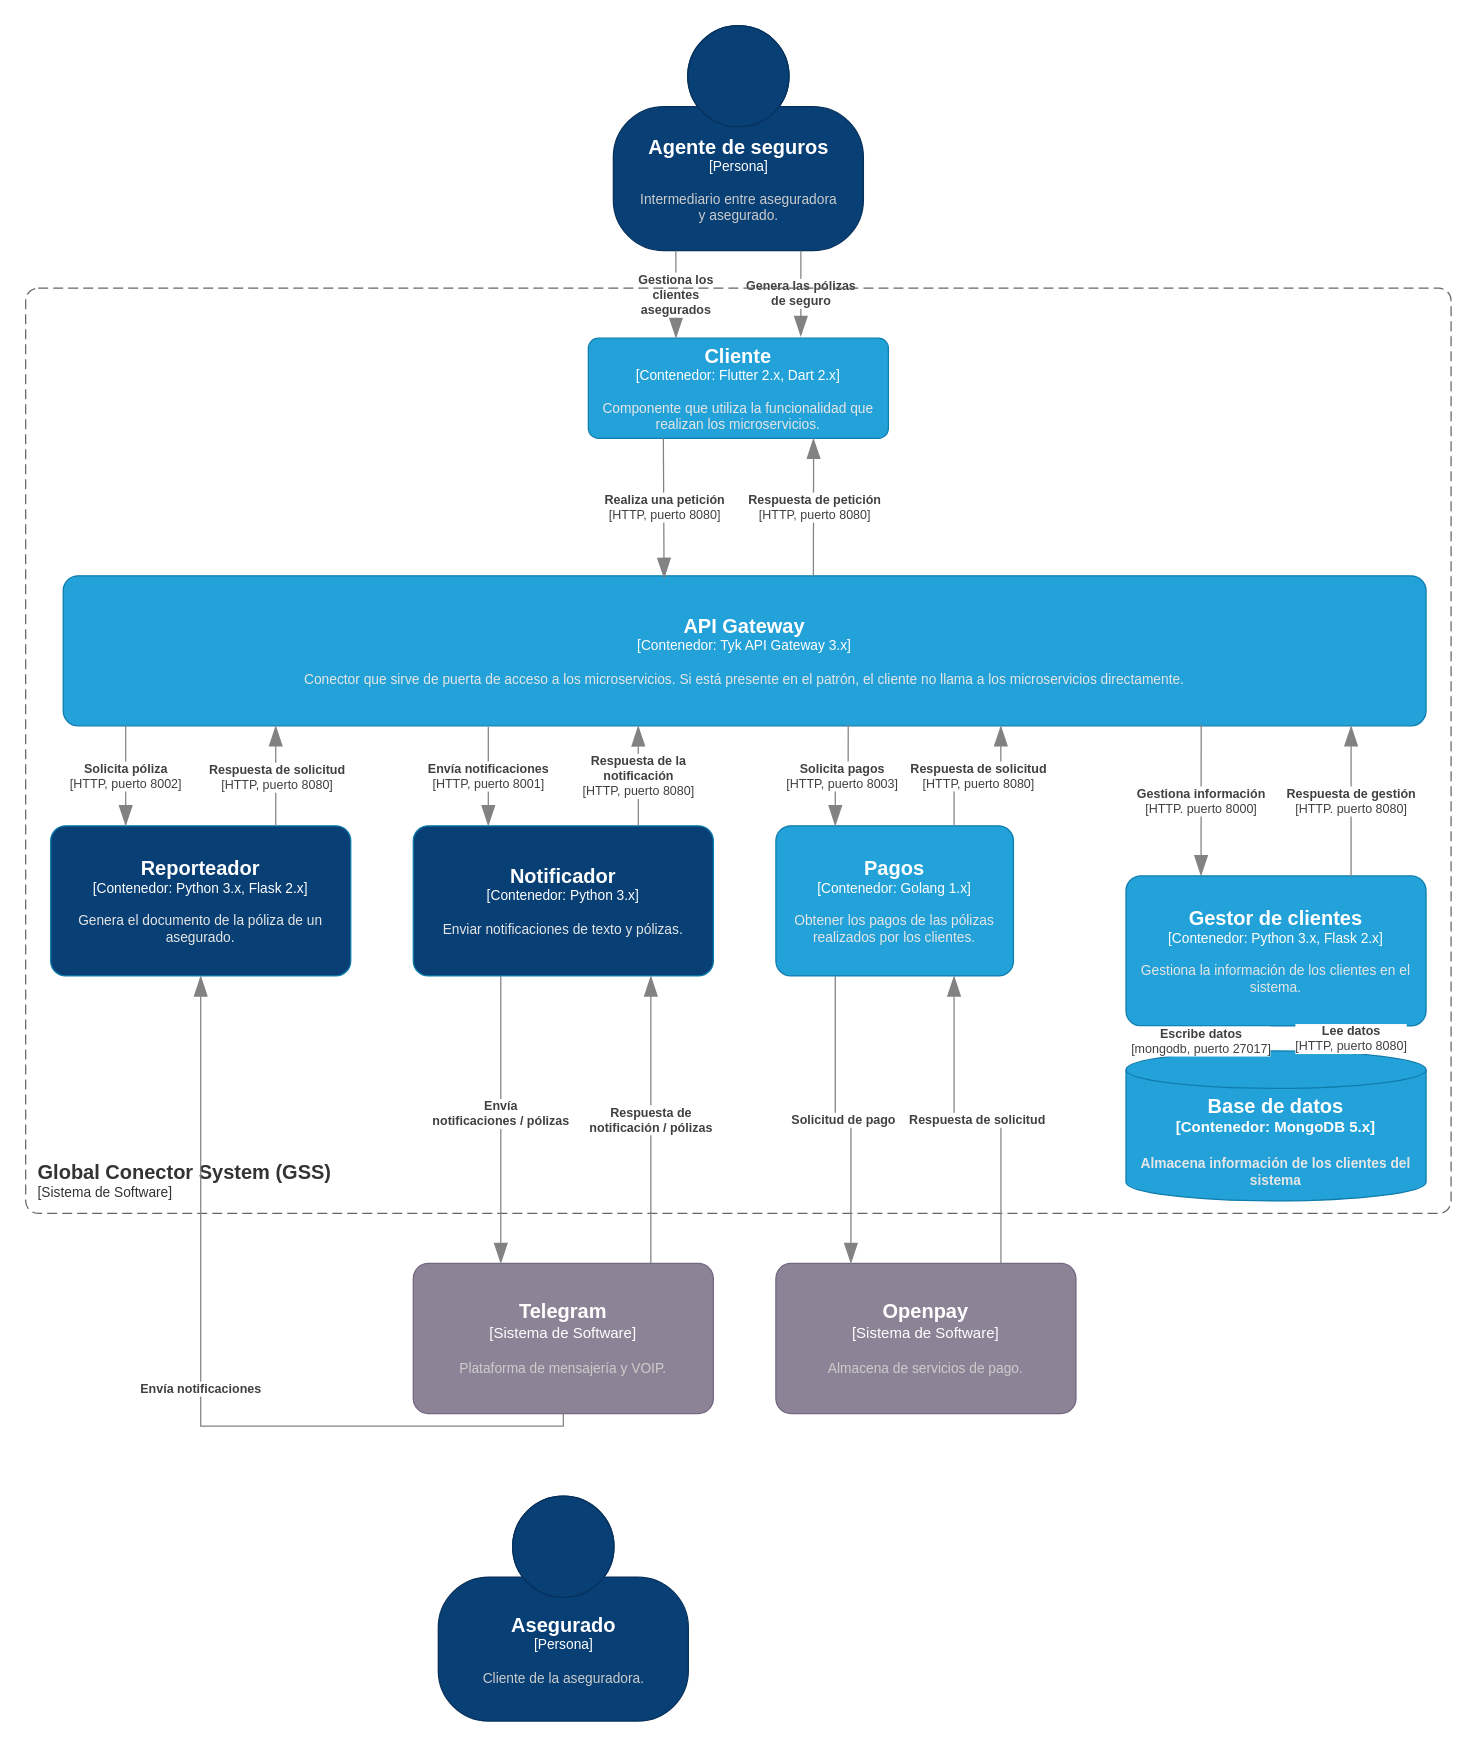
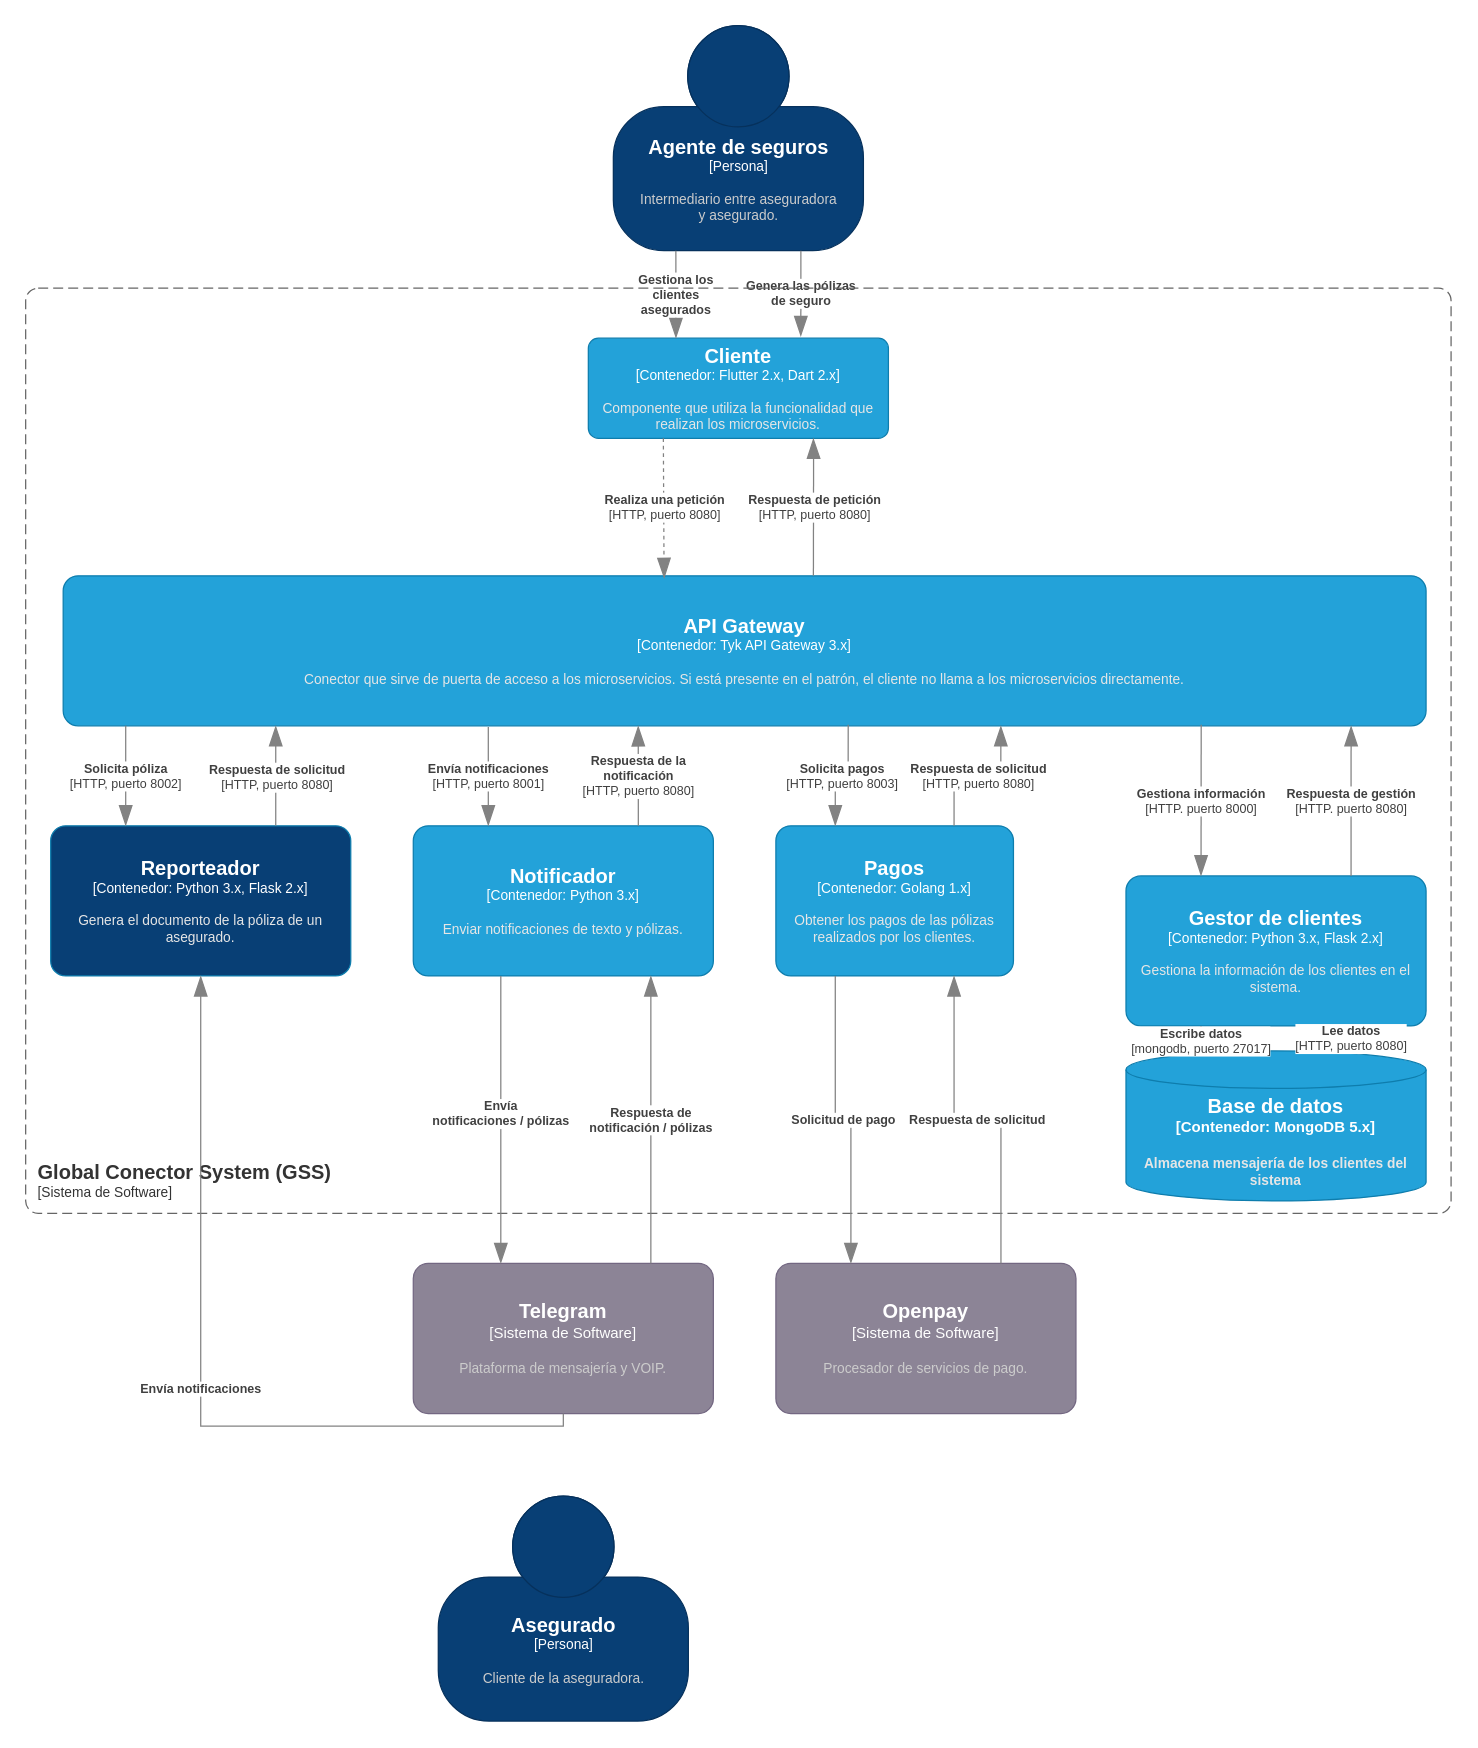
edge "Cliente [Contenedor: Flutter 2.x, Dart 2.x] Componente que utiliza la funcionalidad que realizan los microservicios." -> "API Gateway [Contenedor: Tyk API Gateway 3.x] Conector que sirve de puerta de acceso a los microservicios. Si está presente en el patrón, el cliente no llama a los microservicios directamente.": style solid -> dashed
node "Notificador [Contenedor: Python 3.x] Enviar notificaciones de texto y pólizas.": fillcolor #083f75 -> #23a2d9
node "Base de datos [Contenedor: MongoDB 5.x] Almacena información de los clientes del sistema": label "Base de datos [Contenedor: MongoDB 5.x] Almacena información de los clientes del sistema" -> "Base de datos [Contenedor: MongoDB 5.x] Almacena mensajería de los clientes del sistema"
node "Openpay [Sistema de Software] Almacena de servicios de pago.": label "Openpay [Sistema de Software] Almacena de servicios de pago." -> "Openpay [Sistema de Software] Procesador de servicios de pago."
